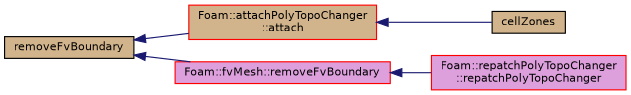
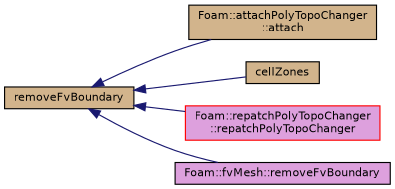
node "Foam::attachPolyTopoChanger ::attach": color red -> black
edge "cellZones" -> "Foam::attachPolyTopoChanger ::attach": now "cellZones" -> "removeFvBoundary"
node "Foam::fvMesh::removeFvBoundary": color red -> black
edge "Foam::repatchPolyTopoChanger ::repatchPolyTopoChanger" -> "Foam::fvMesh::removeFvBoundary": now "Foam::repatchPolyTopoChanger ::repatchPolyTopoChanger" -> "removeFvBoundary"
